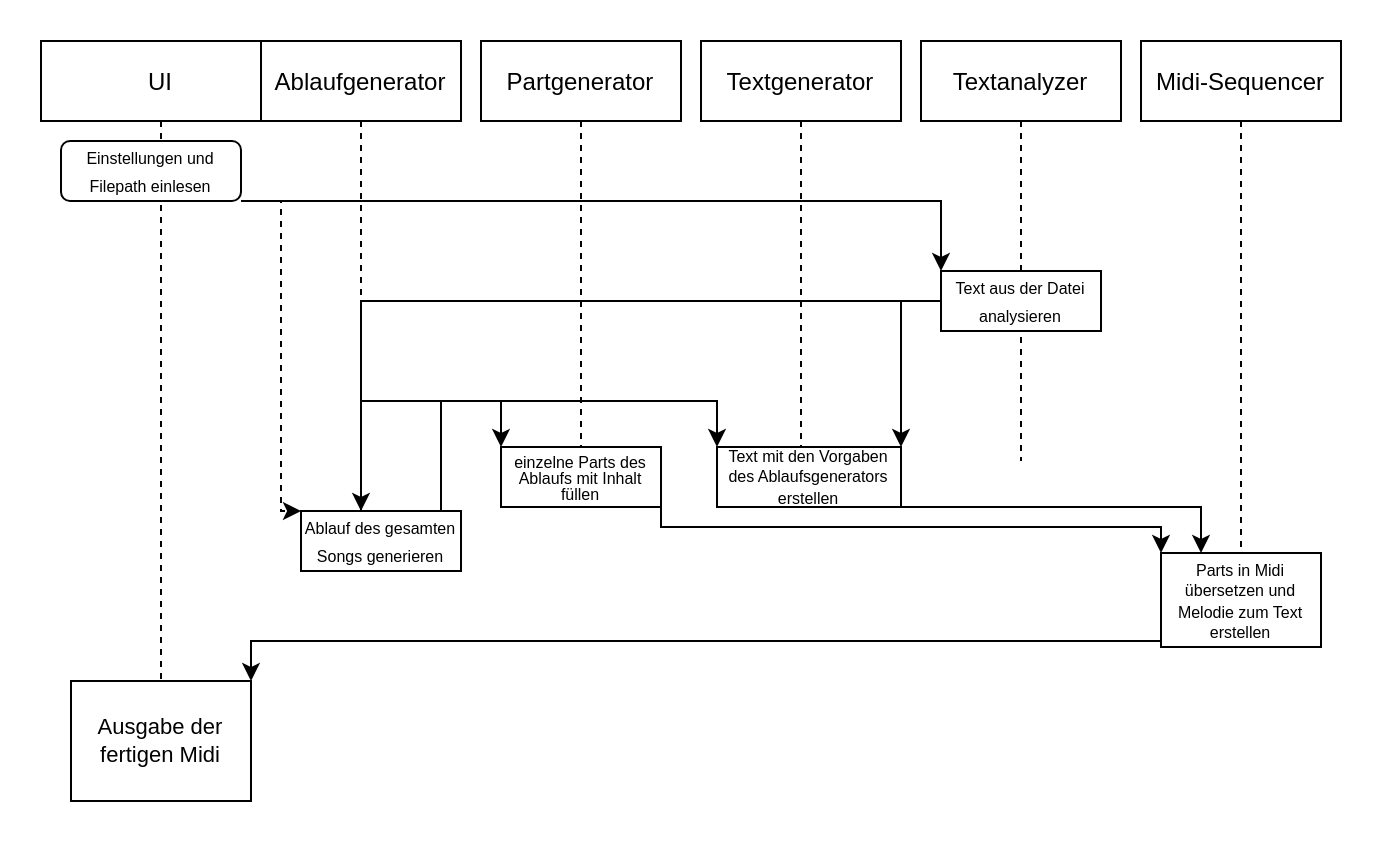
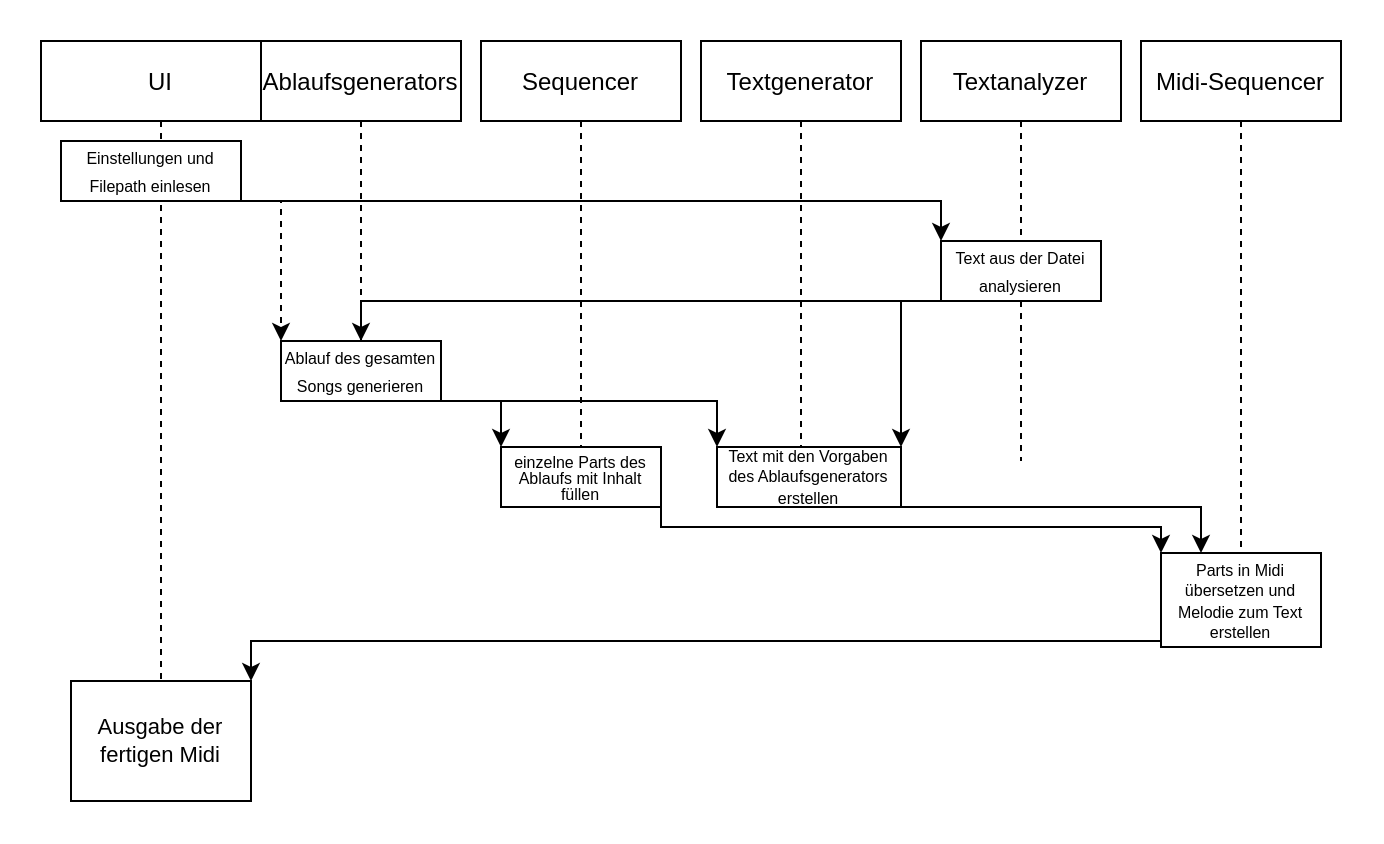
node "Ablaufgenerator": label "Ablaufgenerator" -> "Ablaufsgenerators"
node "Partgenerator": label "Partgenerator" -> "Sequencer"
node "Einstellungen und Filepath einlesen": shape rounded rectangle -> rectangle
node "Text aus der Datei analysieren": moved (1021, 301) -> (1021, 271)
node "Ablauf des gesamten Songs generieren": moved (381, 541) -> (361, 371)
